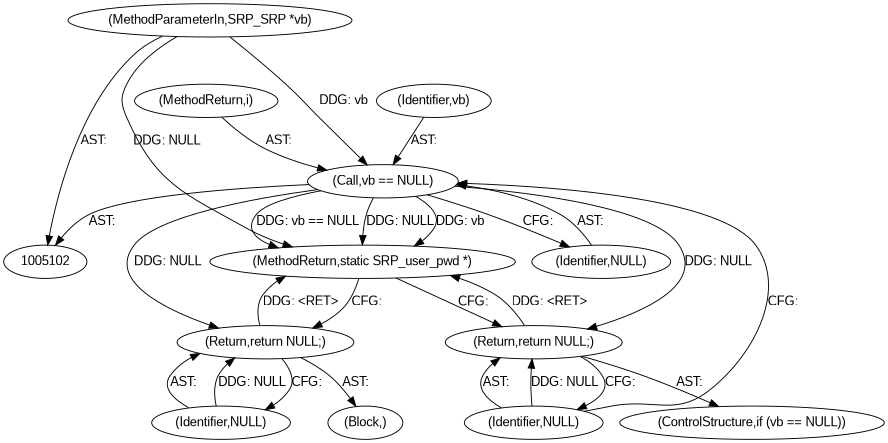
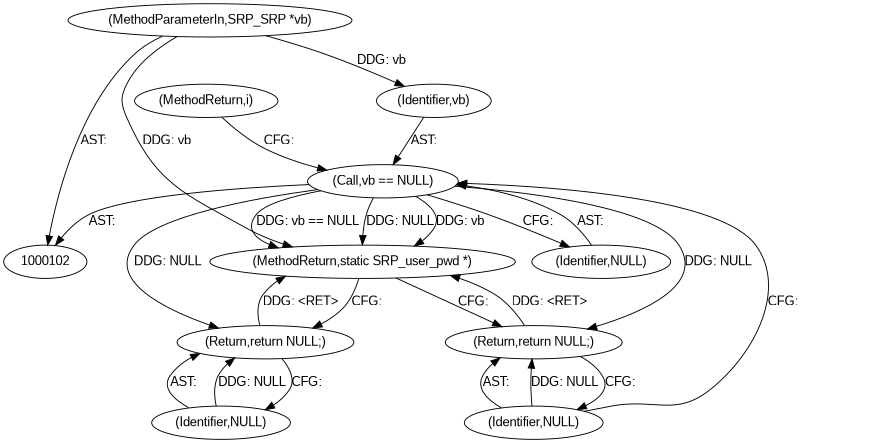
edge "(MethodParameterIn,SRP_SRP *vb)" -> "(Call,vb == NULL)": now "(MethodParameterIn,SRP_SRP *vb)" -> "(Identifier,vb)"
edge "(MethodParameterIn,SRP_SRP *vb)" -> "(MethodReturn,static SRP_user_pwd *)": label "DDG: NULL" -> "DDG: vb"
edge "(MethodReturn,i)" -> "(Call,vb == NULL)": label "AST: " -> "CFG: "
node "1005102": label "1005102" -> "1000102"
node "(Block,)": removed
node "(ControlStructure,if (vb == NULL))": removed
